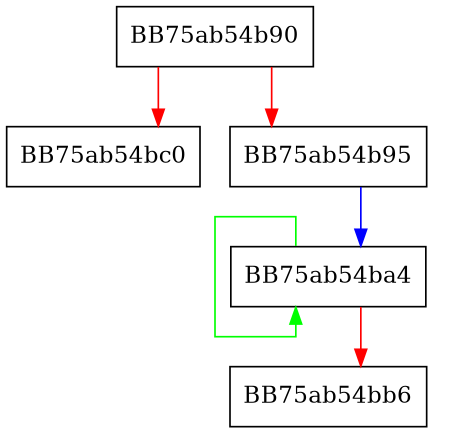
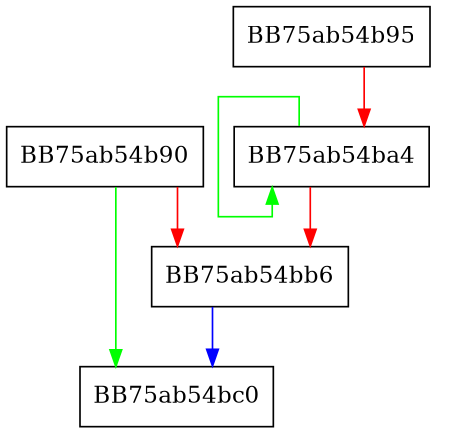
edge "BB75ab54b90" -> "BB75ab54bc0": color red -> green
edge "BB75ab54b90" -> "BB75ab54b95": now "BB75ab54b90" -> "BB75ab54bb6"
edge "BB75ab54b95" -> "BB75ab54ba4": color blue -> red
edge "BB75ab54bb6" -> "BB75ab54bc0": added
